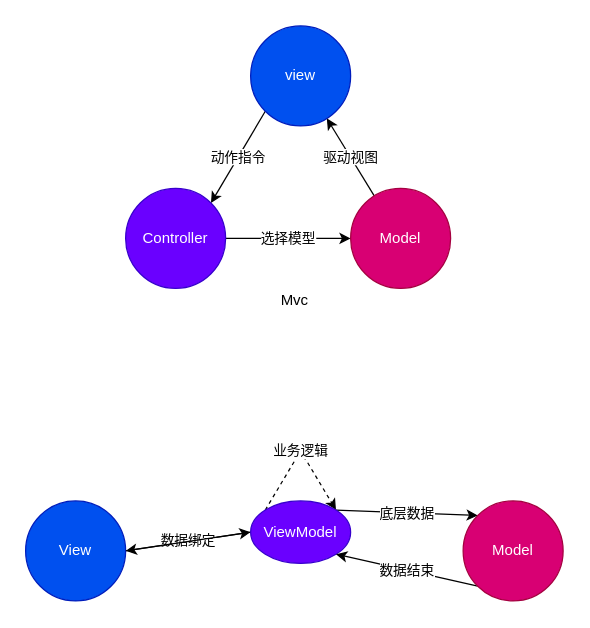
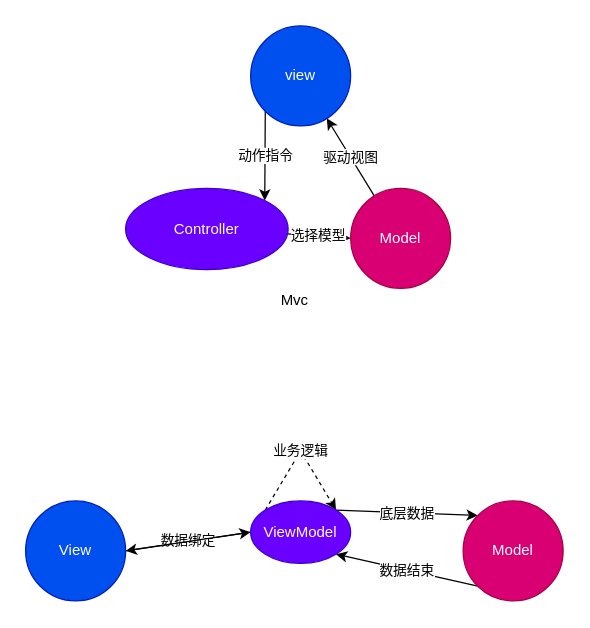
node "Controller": size 100x100 -> 163x81
